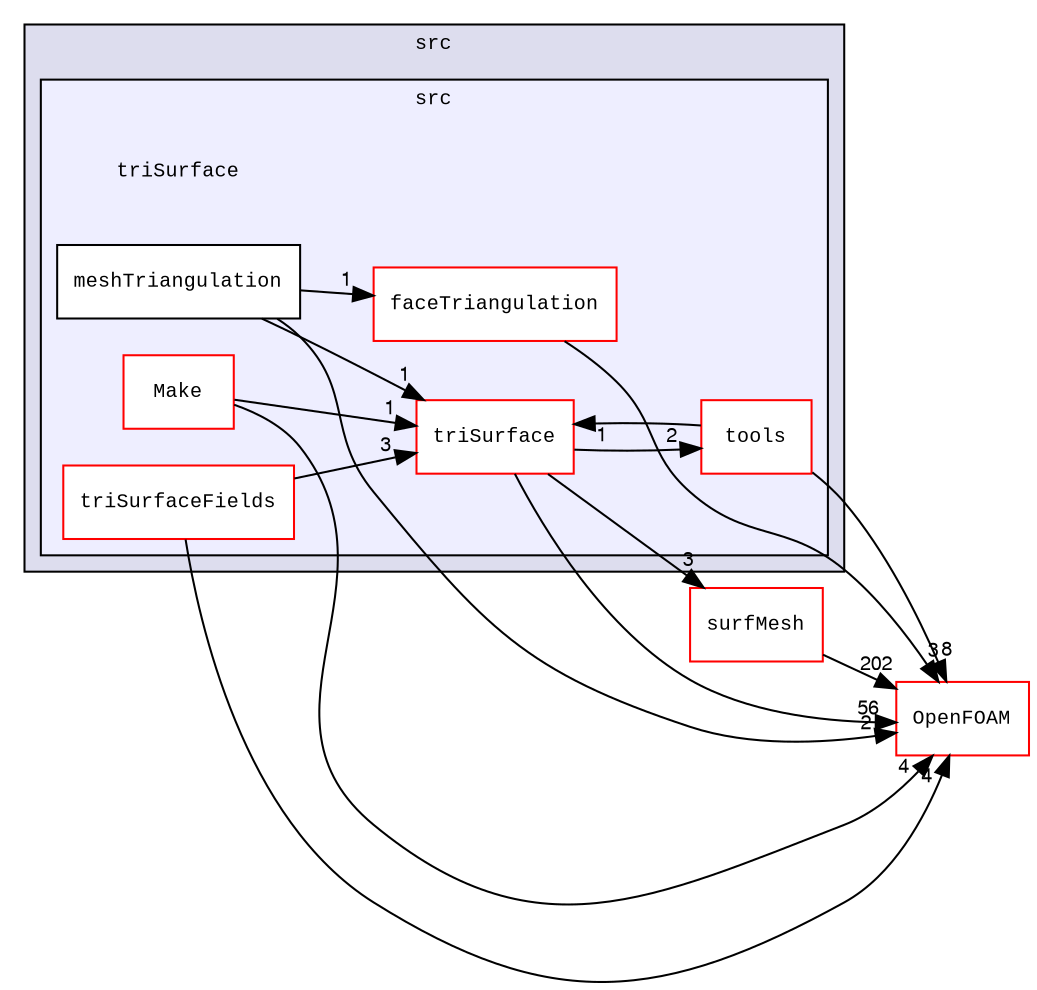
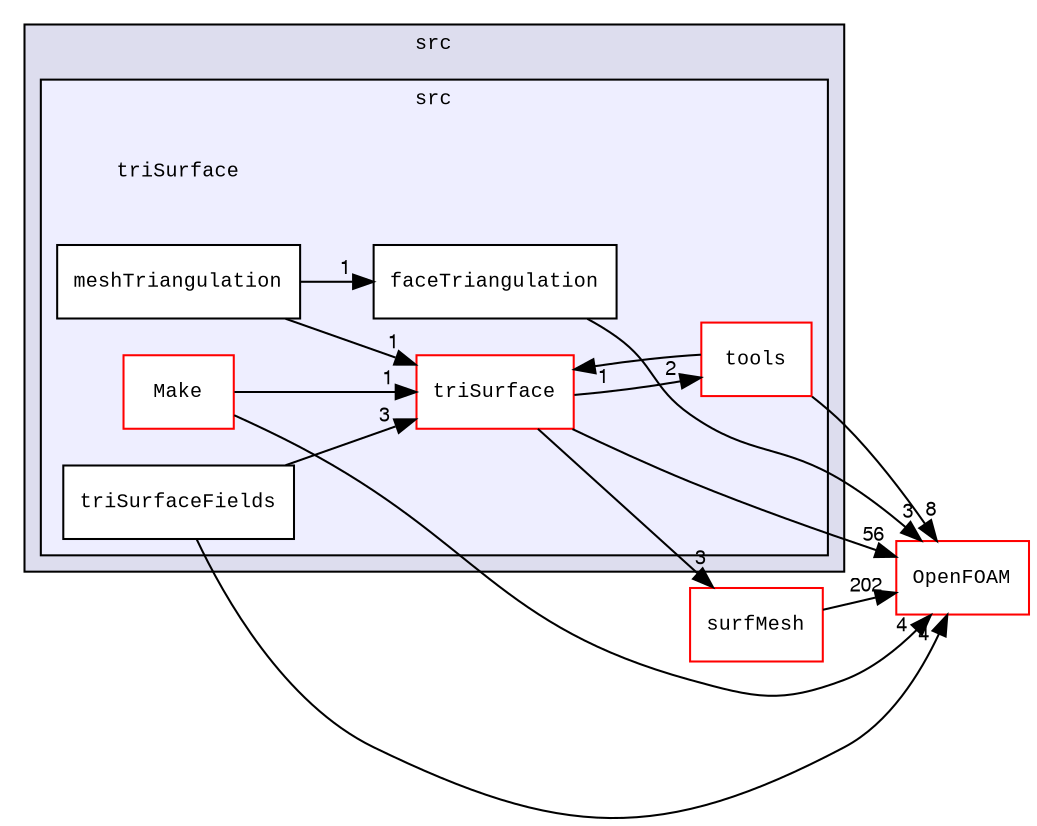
node "faceTriangulation": color red -> black
node "triSurfaceFields": color red -> black
edge "meshTriangulation" -> "OpenFOAM": removed
